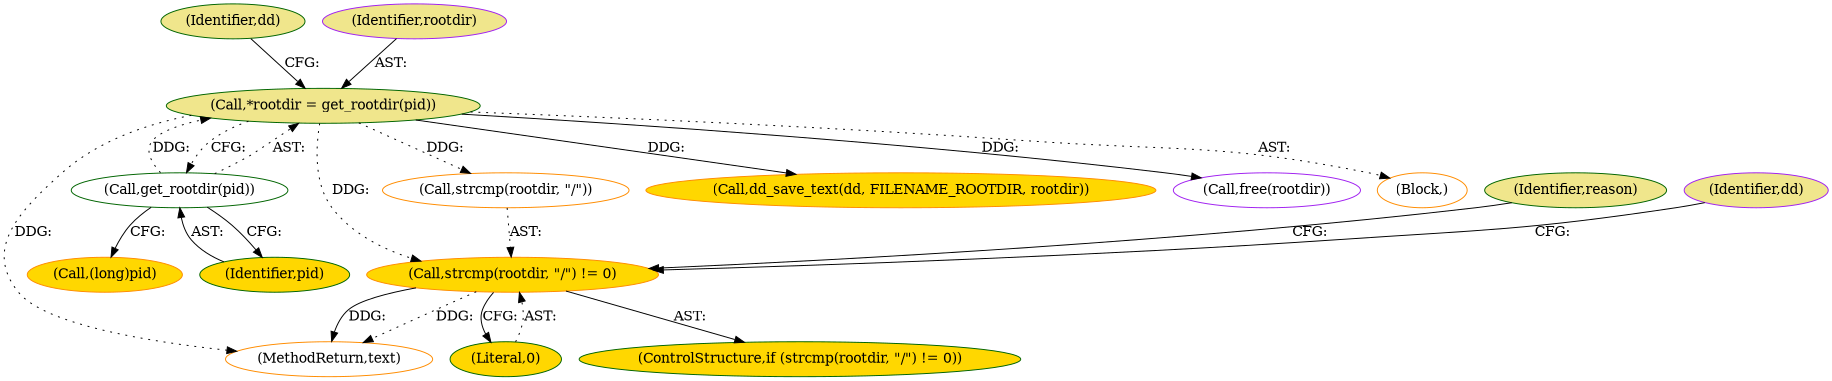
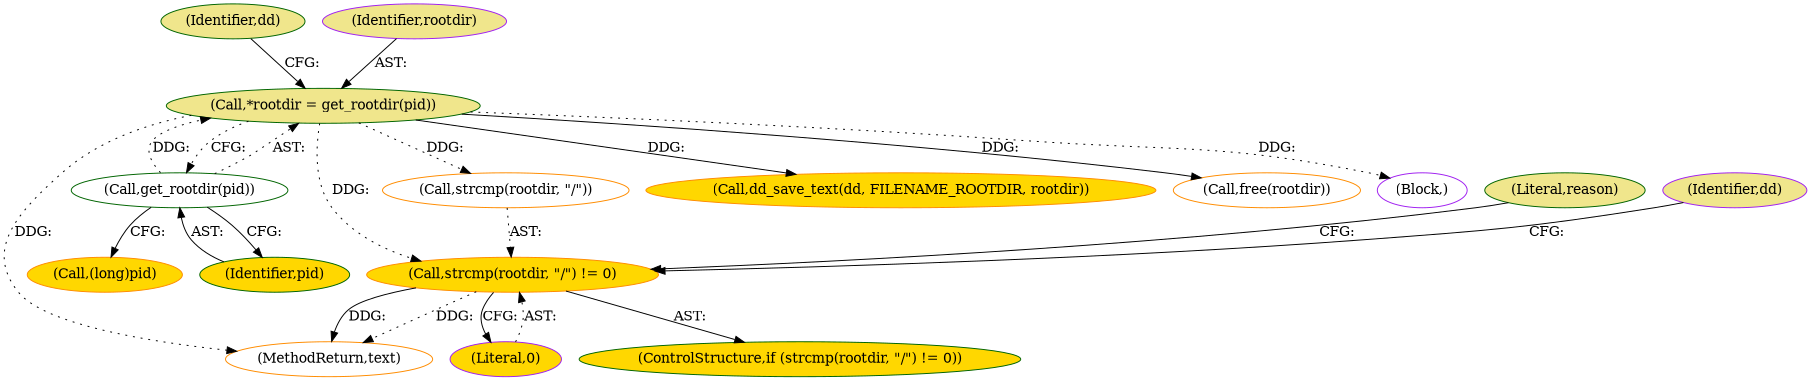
edge "(Call,*rootdir = get_rootdir(pid))" -> "(Block,)": label "AST: " -> "DDG: "
node "(Call,free(rootdir))": color purple -> darkorange
node "(Block,)": color darkorange -> purple
node "(Identifier,reason)": label "(Identifier,reason)" -> "(Literal,reason)"
node "(Literal,0)": color darkgreen -> purple
